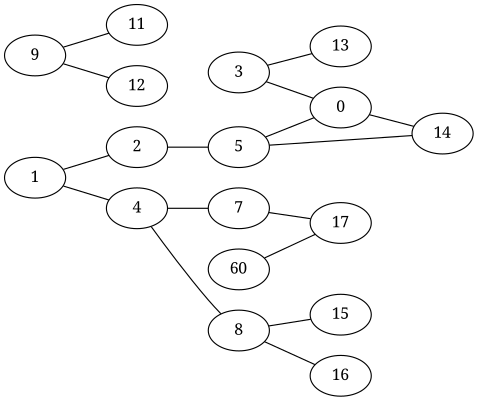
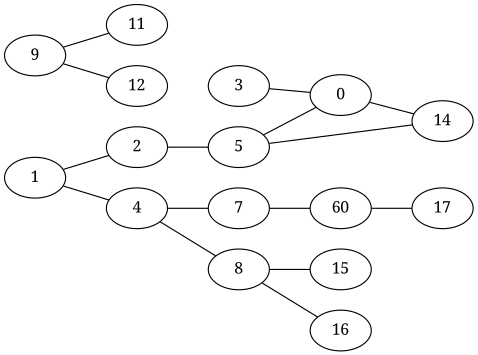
node "13": removed
edge "7" -- "17": now "7" -- "60"
